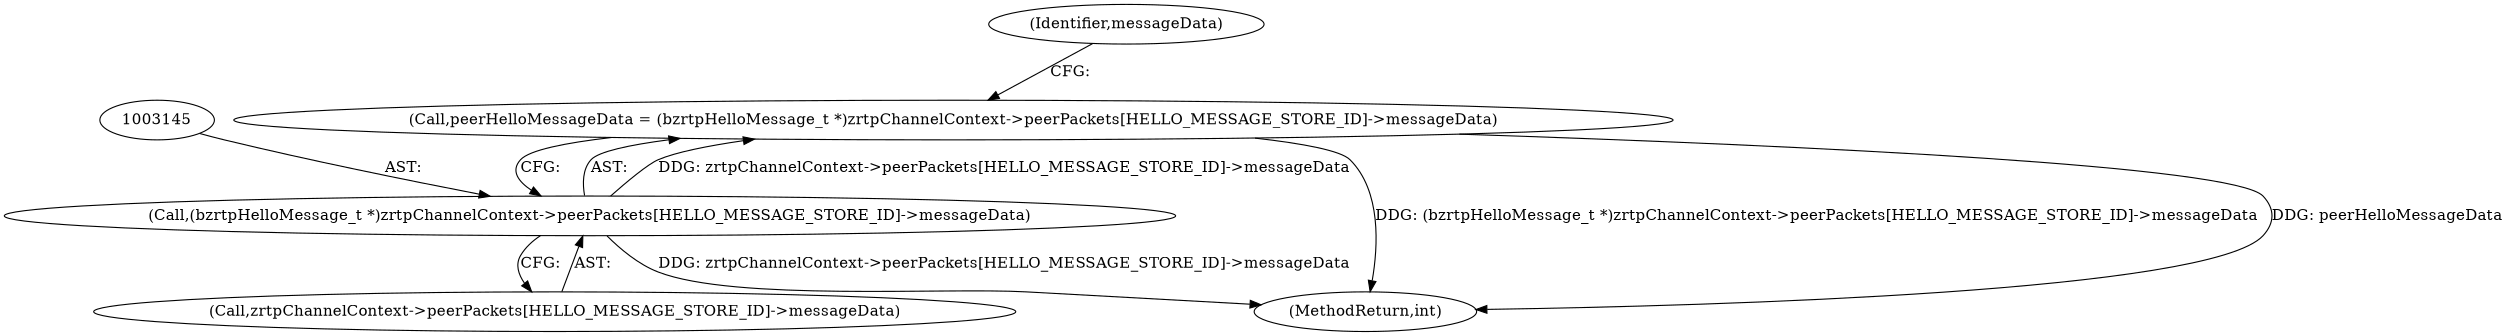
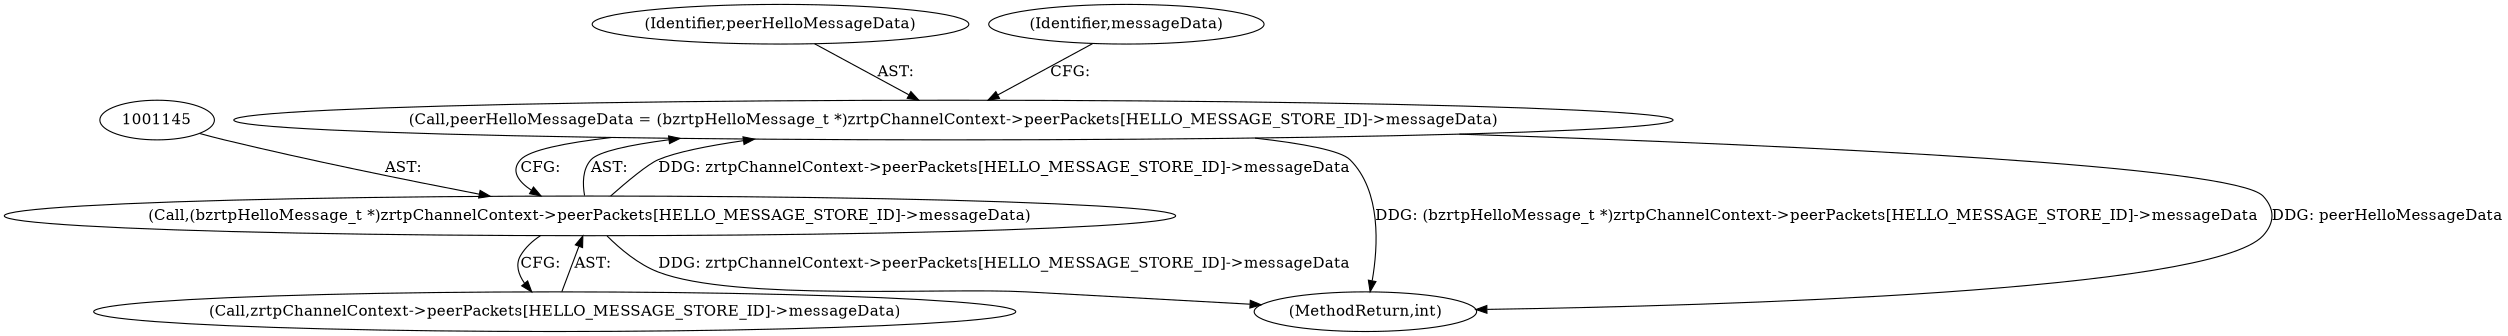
node "(Identifier,peerHelloMessageData)": added
node "1003145": label "1003145" -> "1001145"
